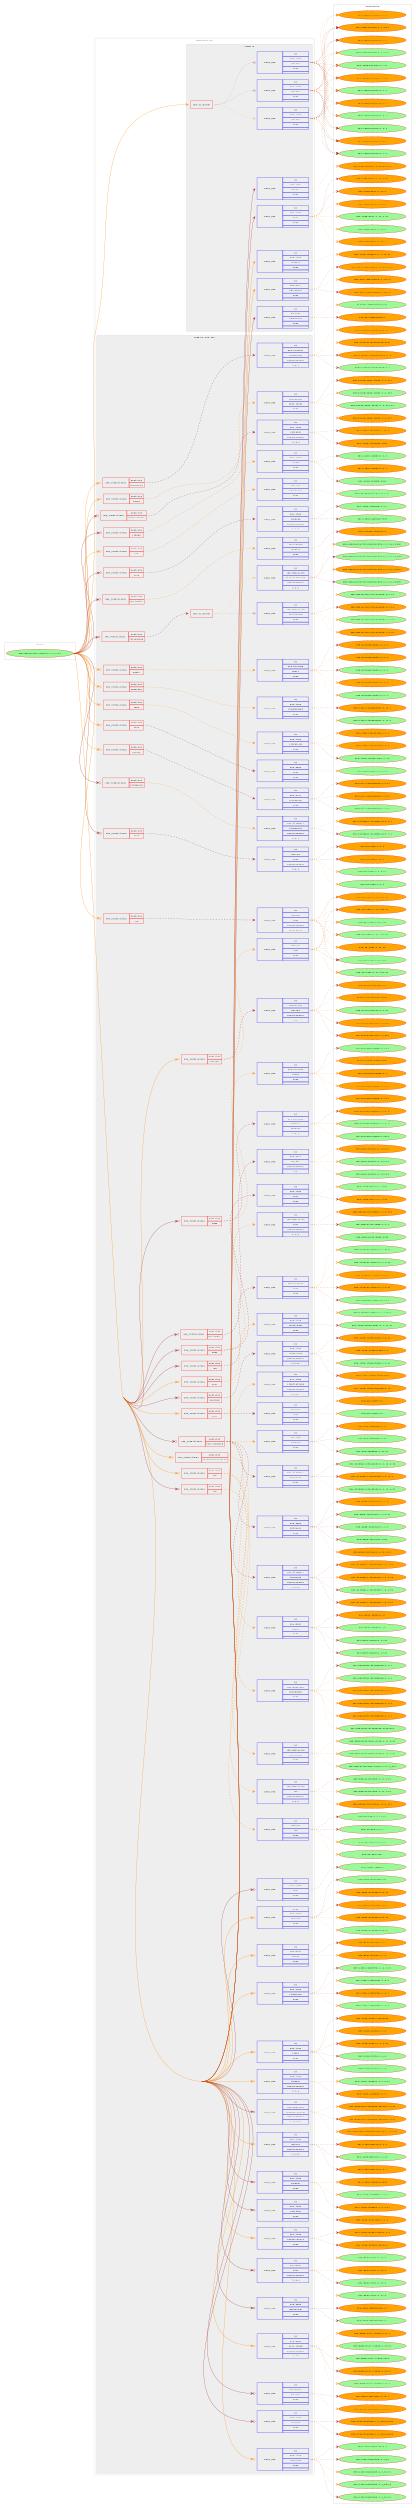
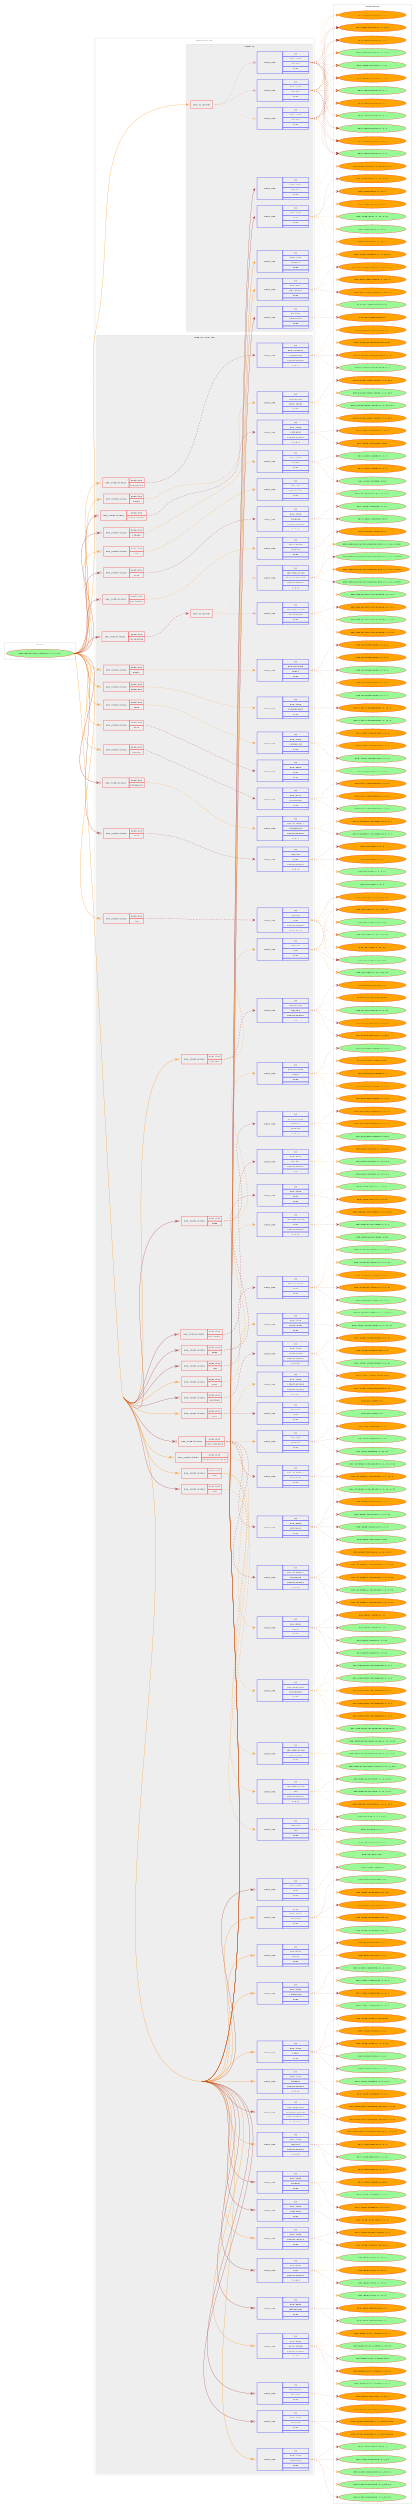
node "sys-process/numactl-2.0.13": fillcolor palegreen -> orange
